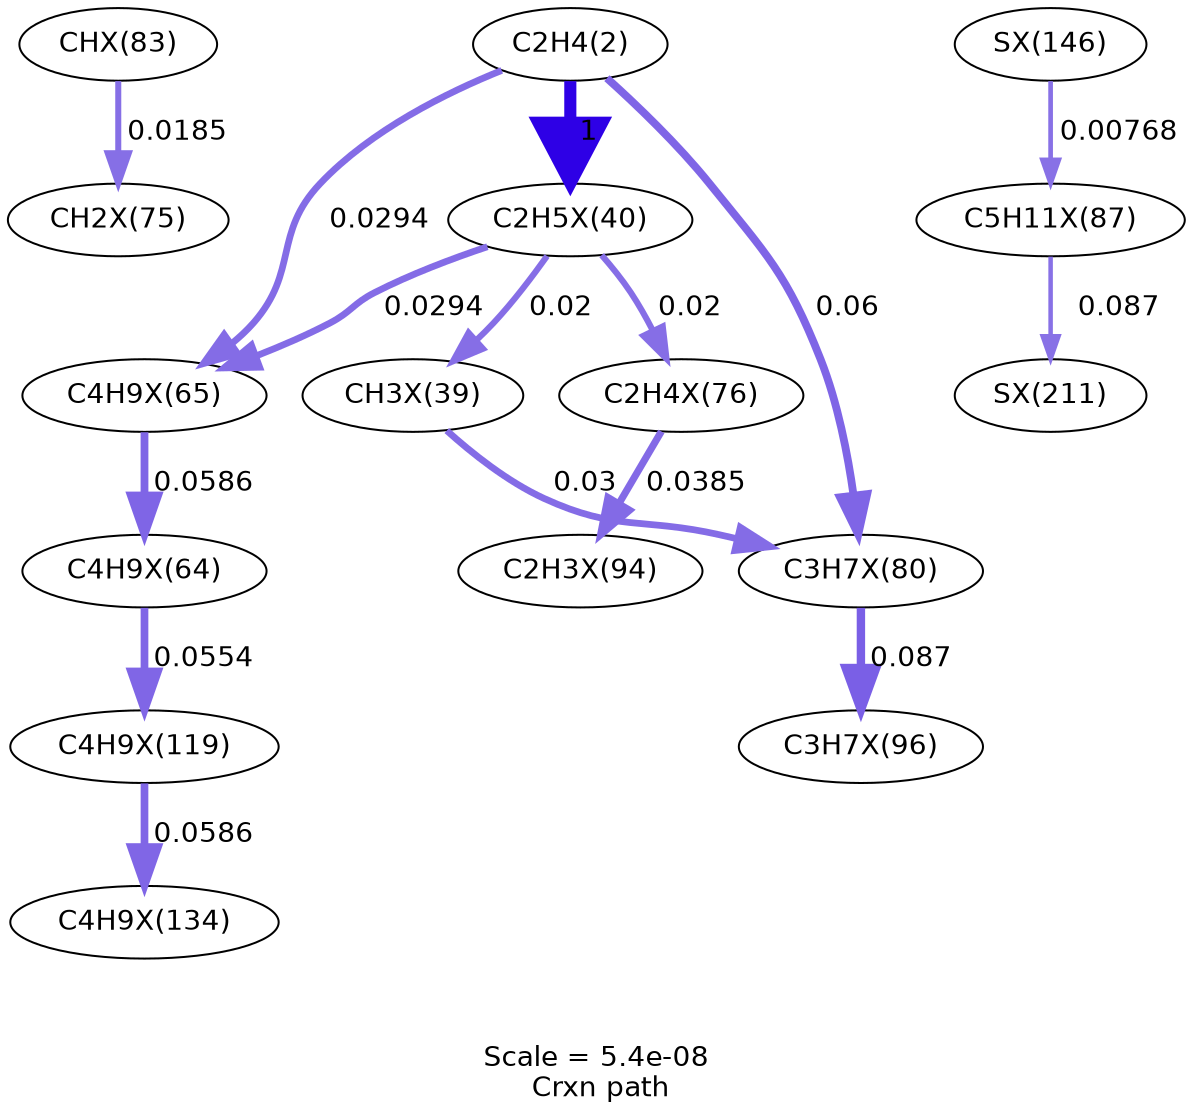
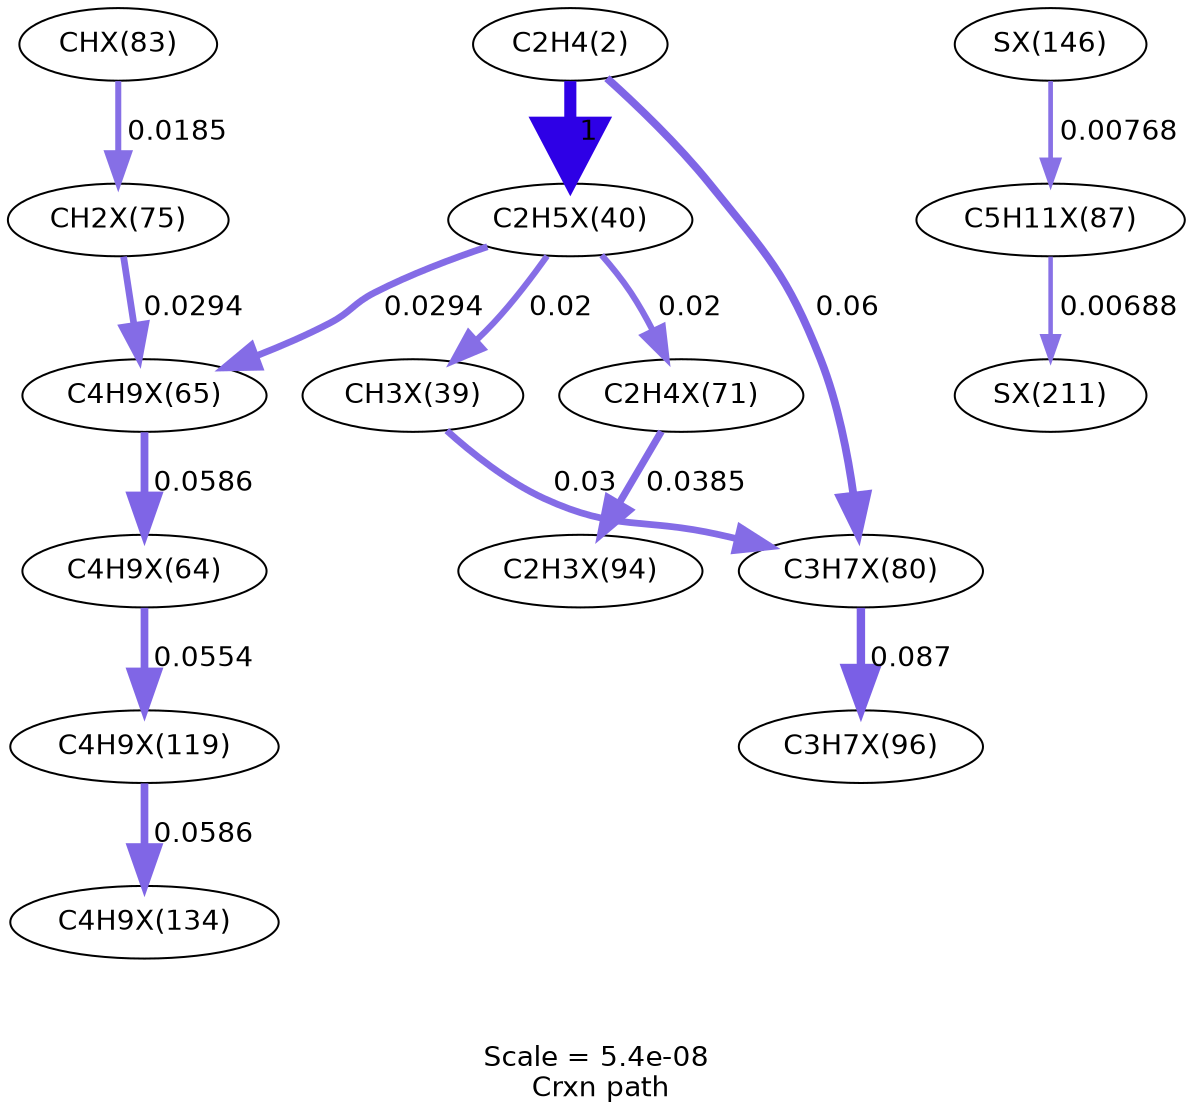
edge "C2H4(2)" -> "C4H9X(65)": now "CH2X(75)" -> "C4H9X(65)"
edge "C5H11X(87)" -> "SX(211)": label " 0.087" -> " 0.00688"
node "C2H4X(76)": label "C2H4X(76)" -> "C2H4X(71)"
